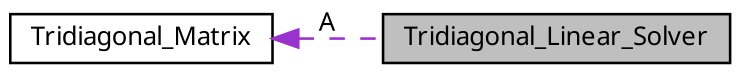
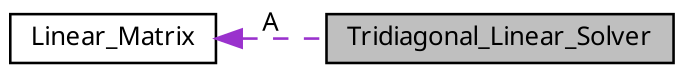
node "Tridiagonal_Matrix": label "Tridiagonal_Matrix" -> "Linear_Matrix"
